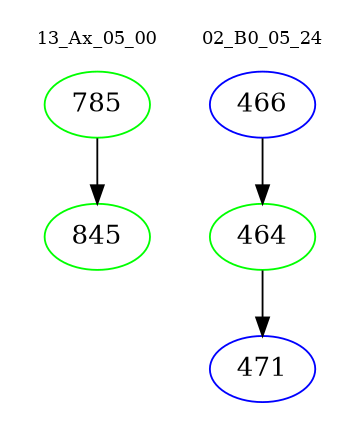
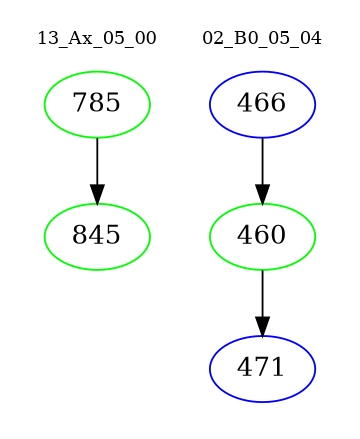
cluster "02_B0_05_24": label "02_B0_05_24" -> "02_B0_05_04"
node "464": label "464" -> "460"
